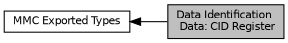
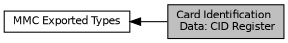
node "Data Identification Data: CID Register": label "Data Identification Data: CID Register" -> "Card Identification Data: CID Register"
